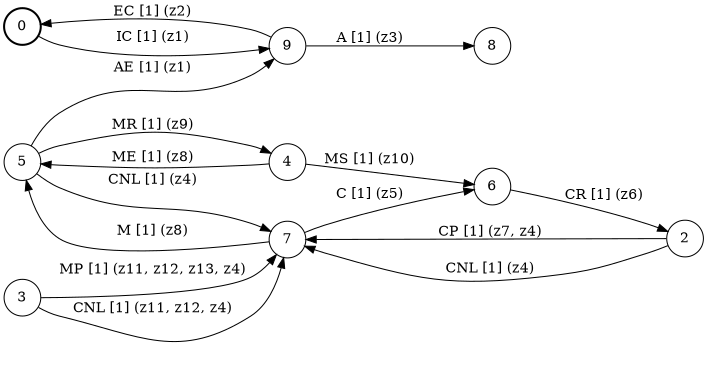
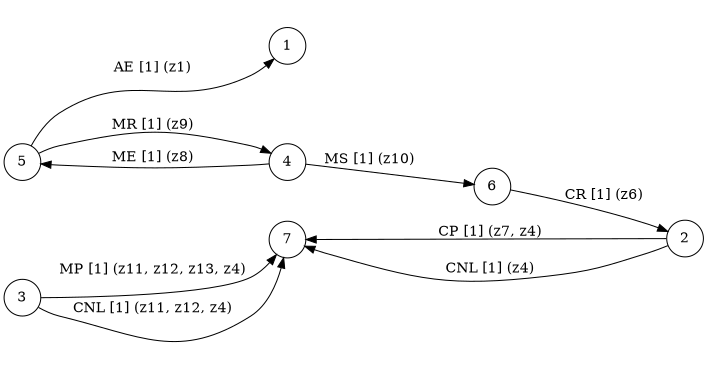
node "0": removed
node "9": label "9" -> "1"
node "8": removed
edge "5" -> "7": removed, label "CNL [1] (z4)"
edge "7" -> "6": removed, label "C [1] (z5)"
edge "7" -> "5": removed, label "M [1] (z8)"
